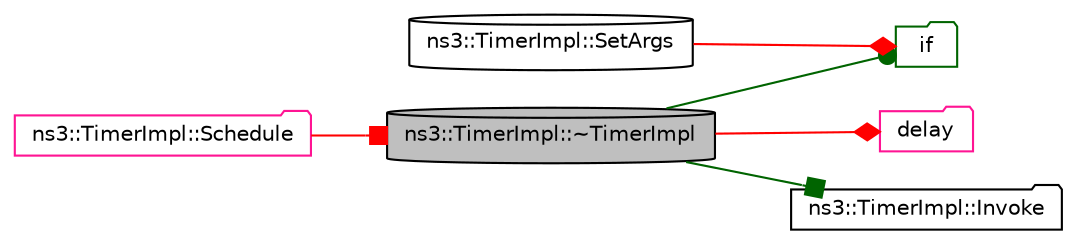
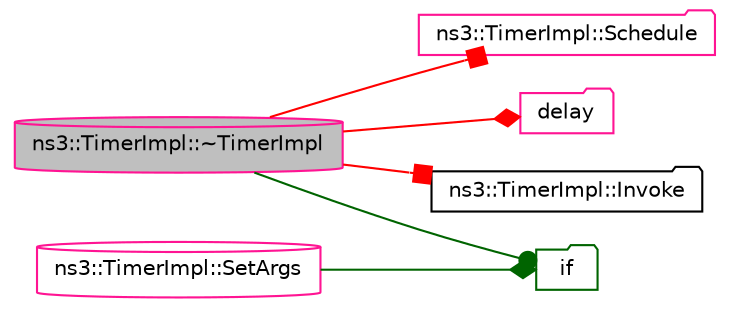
node "ns3::TimerImpl::SetArgs": color black -> deeppink
edge "ns3::TimerImpl::SetArgs" -> "if": color red -> darkgreen
edge "ns3::TimerImpl::Schedule" -> "ns3::TimerImpl::~TimerImpl": reversed
node "ns3::TimerImpl::~TimerImpl": color black -> deeppink
edge "ns3::TimerImpl::~TimerImpl" -> "ns3::TimerImpl::Invoke": color darkgreen -> red
